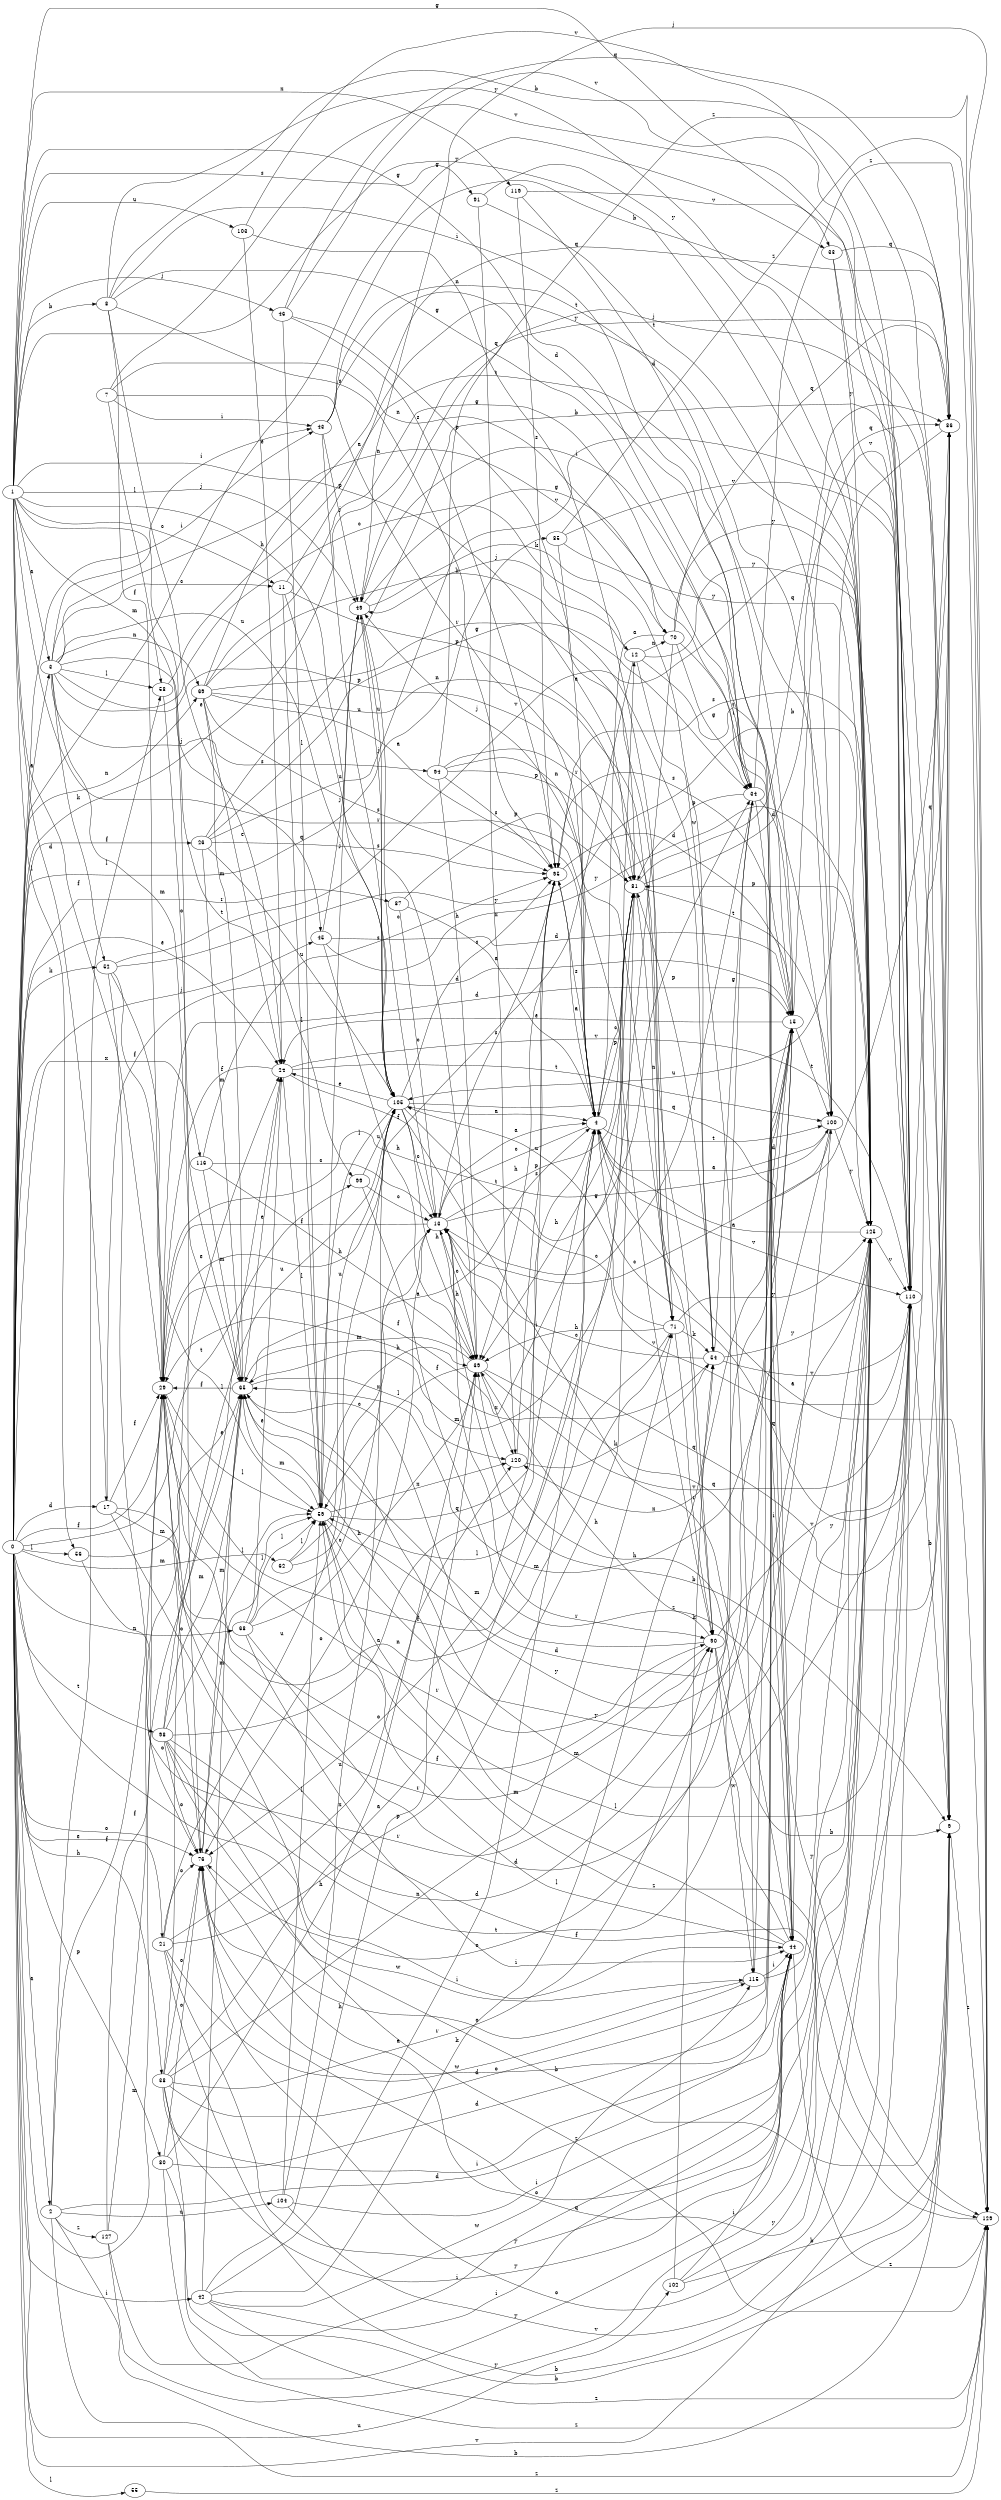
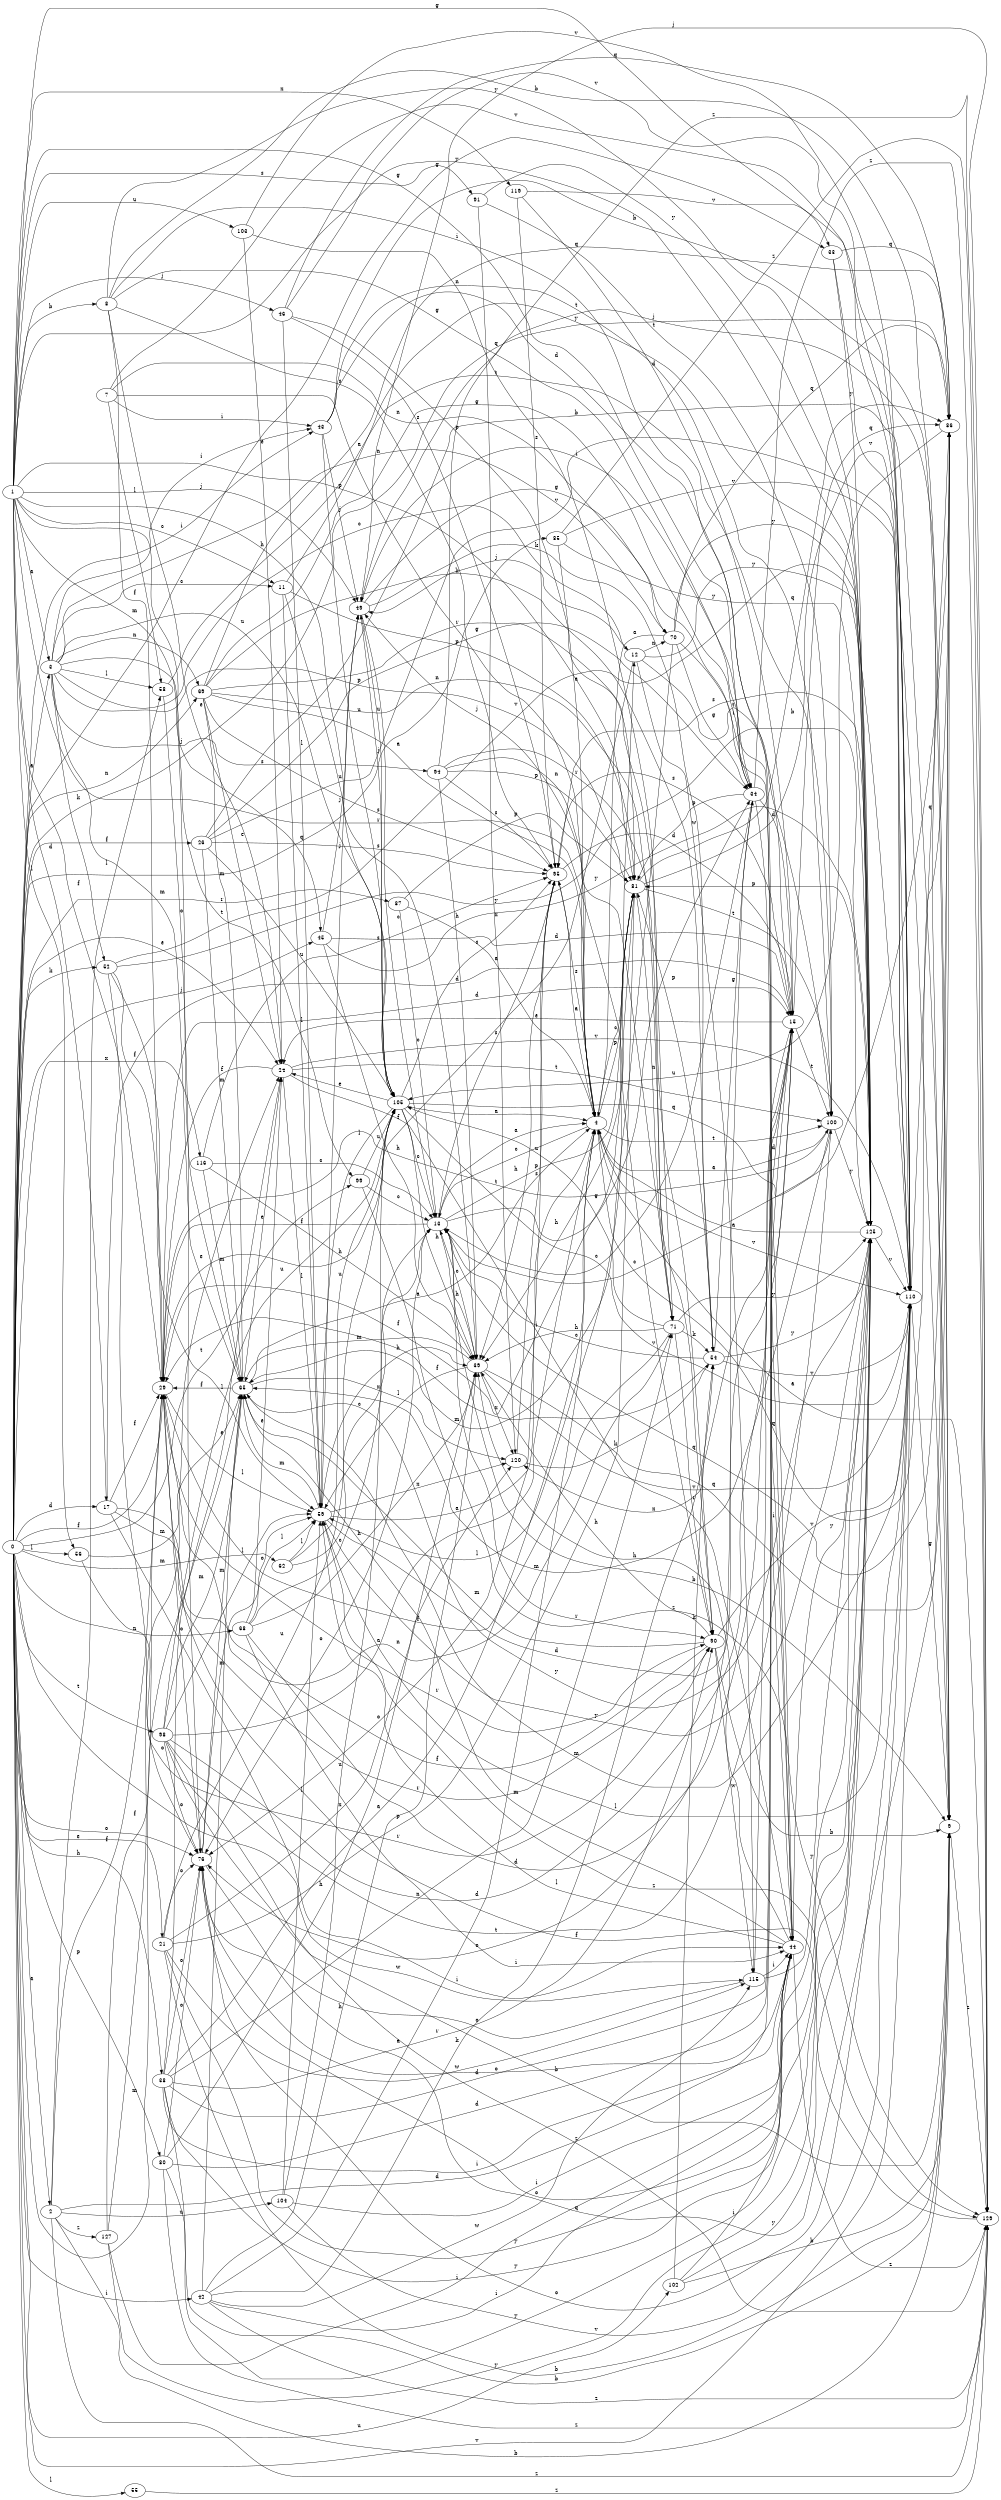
edge "59" -> "4": label "q" -> "a"
edge "110" -> "9": label "b" -> "g"
edge "76" -> "59": label "l" -> "o"
